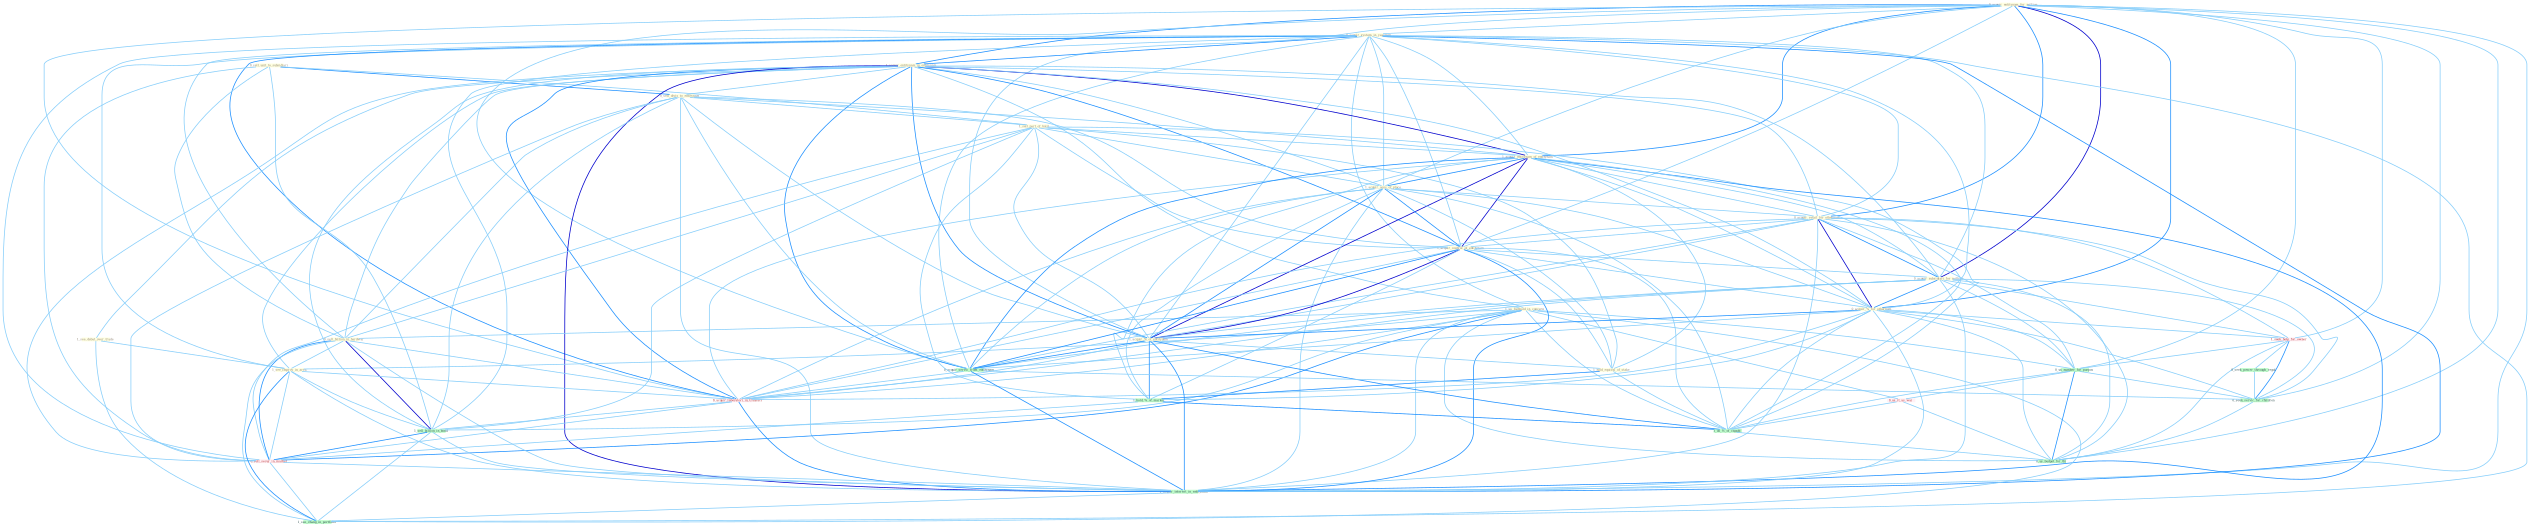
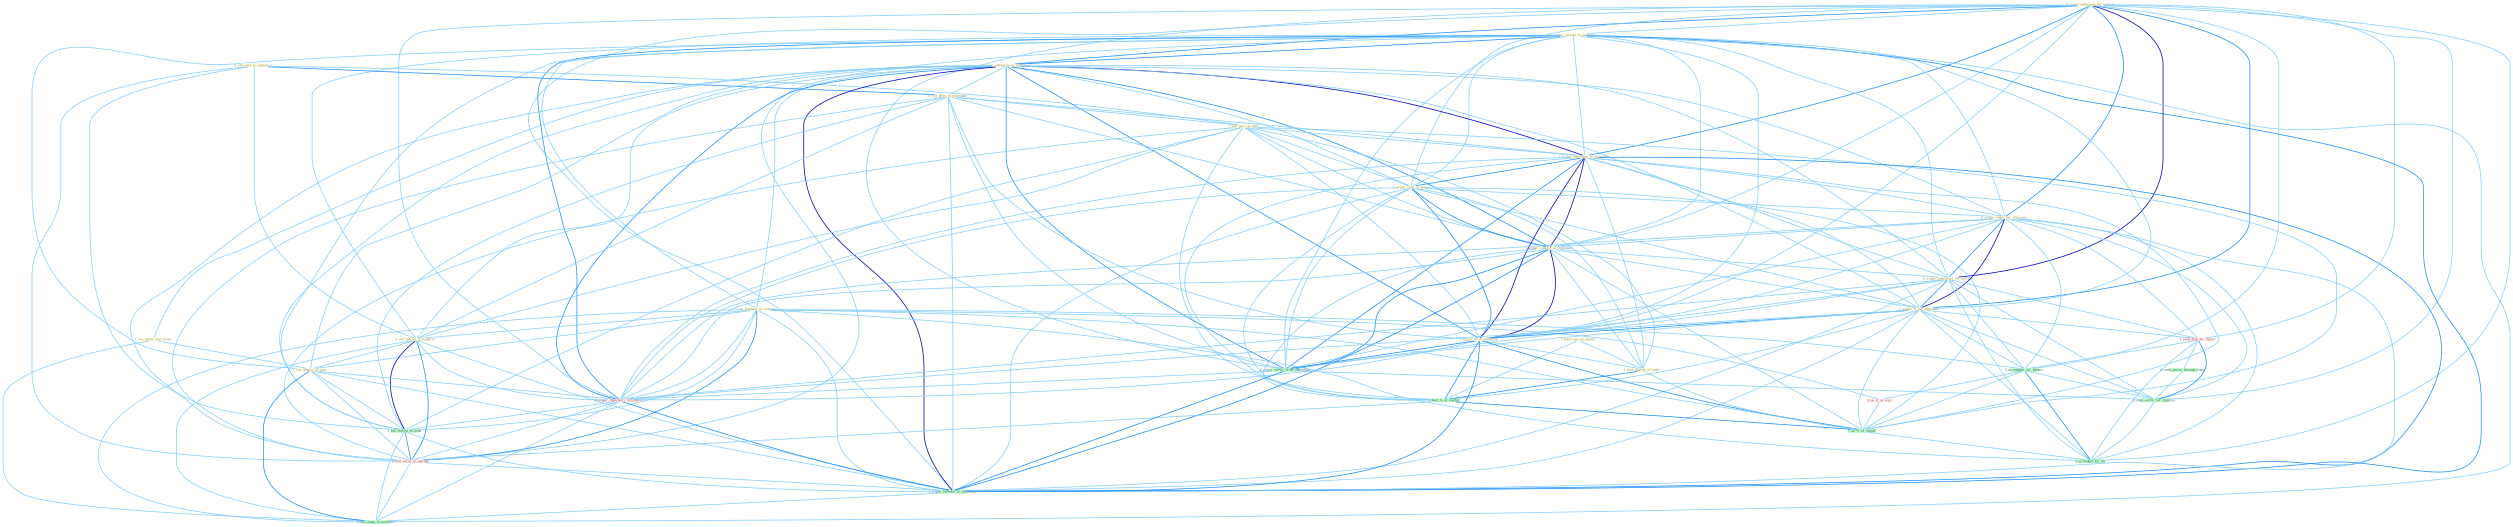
node "1_hold_vote_on_amend": added
edge "0_us_it_as_wai" -- "0_us_budget_for_thi": removed
edge "0_acquir_laboratori_in_transact" -- "1_see_chang_in_portfolio": added
